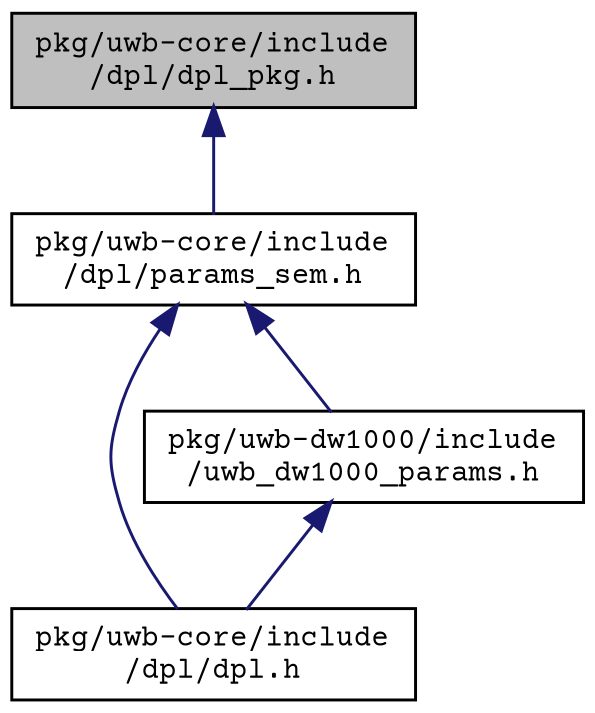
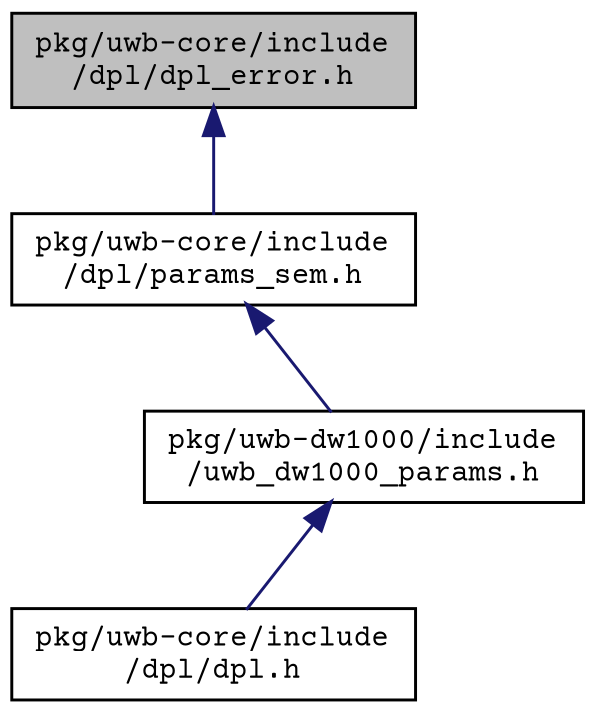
node "pkg/uwb-core/include /dpl/dpl_pkg.h": label "pkg/uwb-core/include /dpl/dpl_pkg.h" -> "pkg/uwb-core/include /dpl/dpl_error.h"
edge "pkg/uwb-core/include /dpl/dpl.h" -> "pkg/uwb-core/include /dpl/params_sem.h": removed
